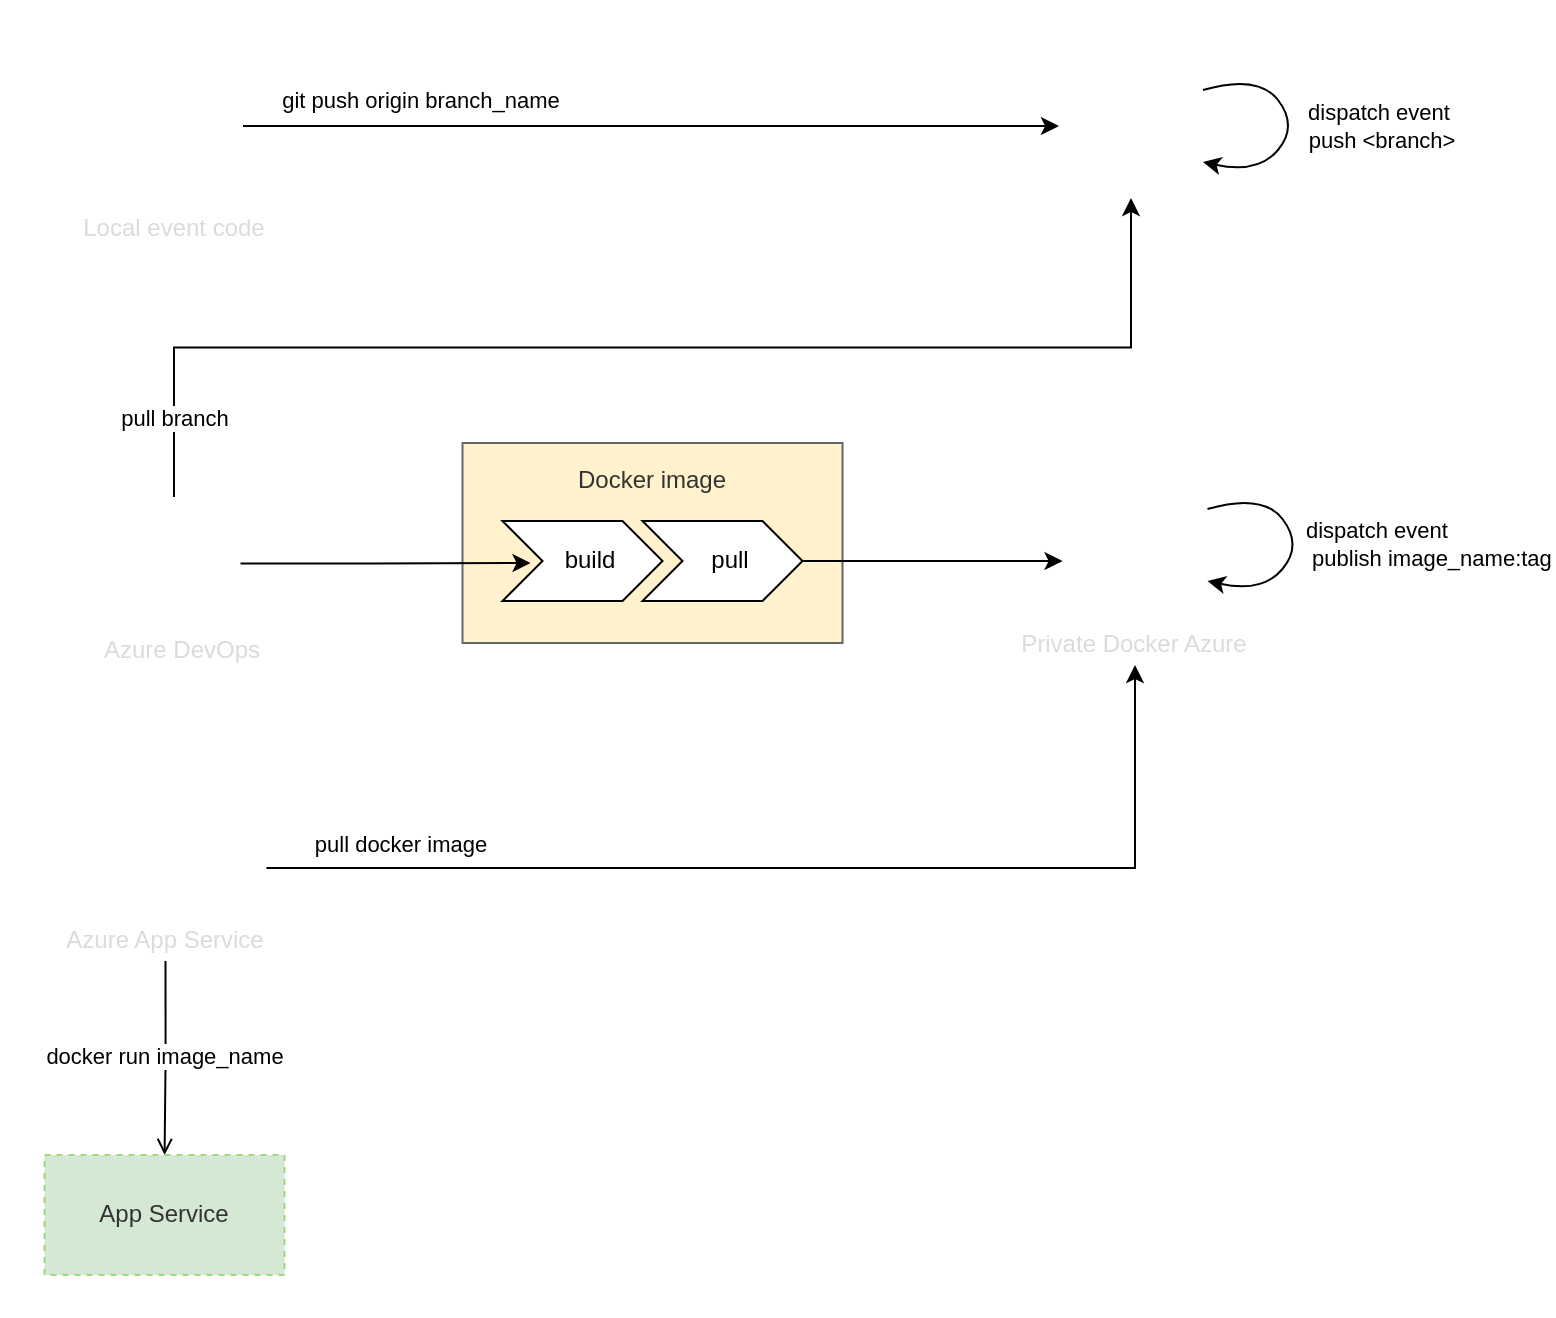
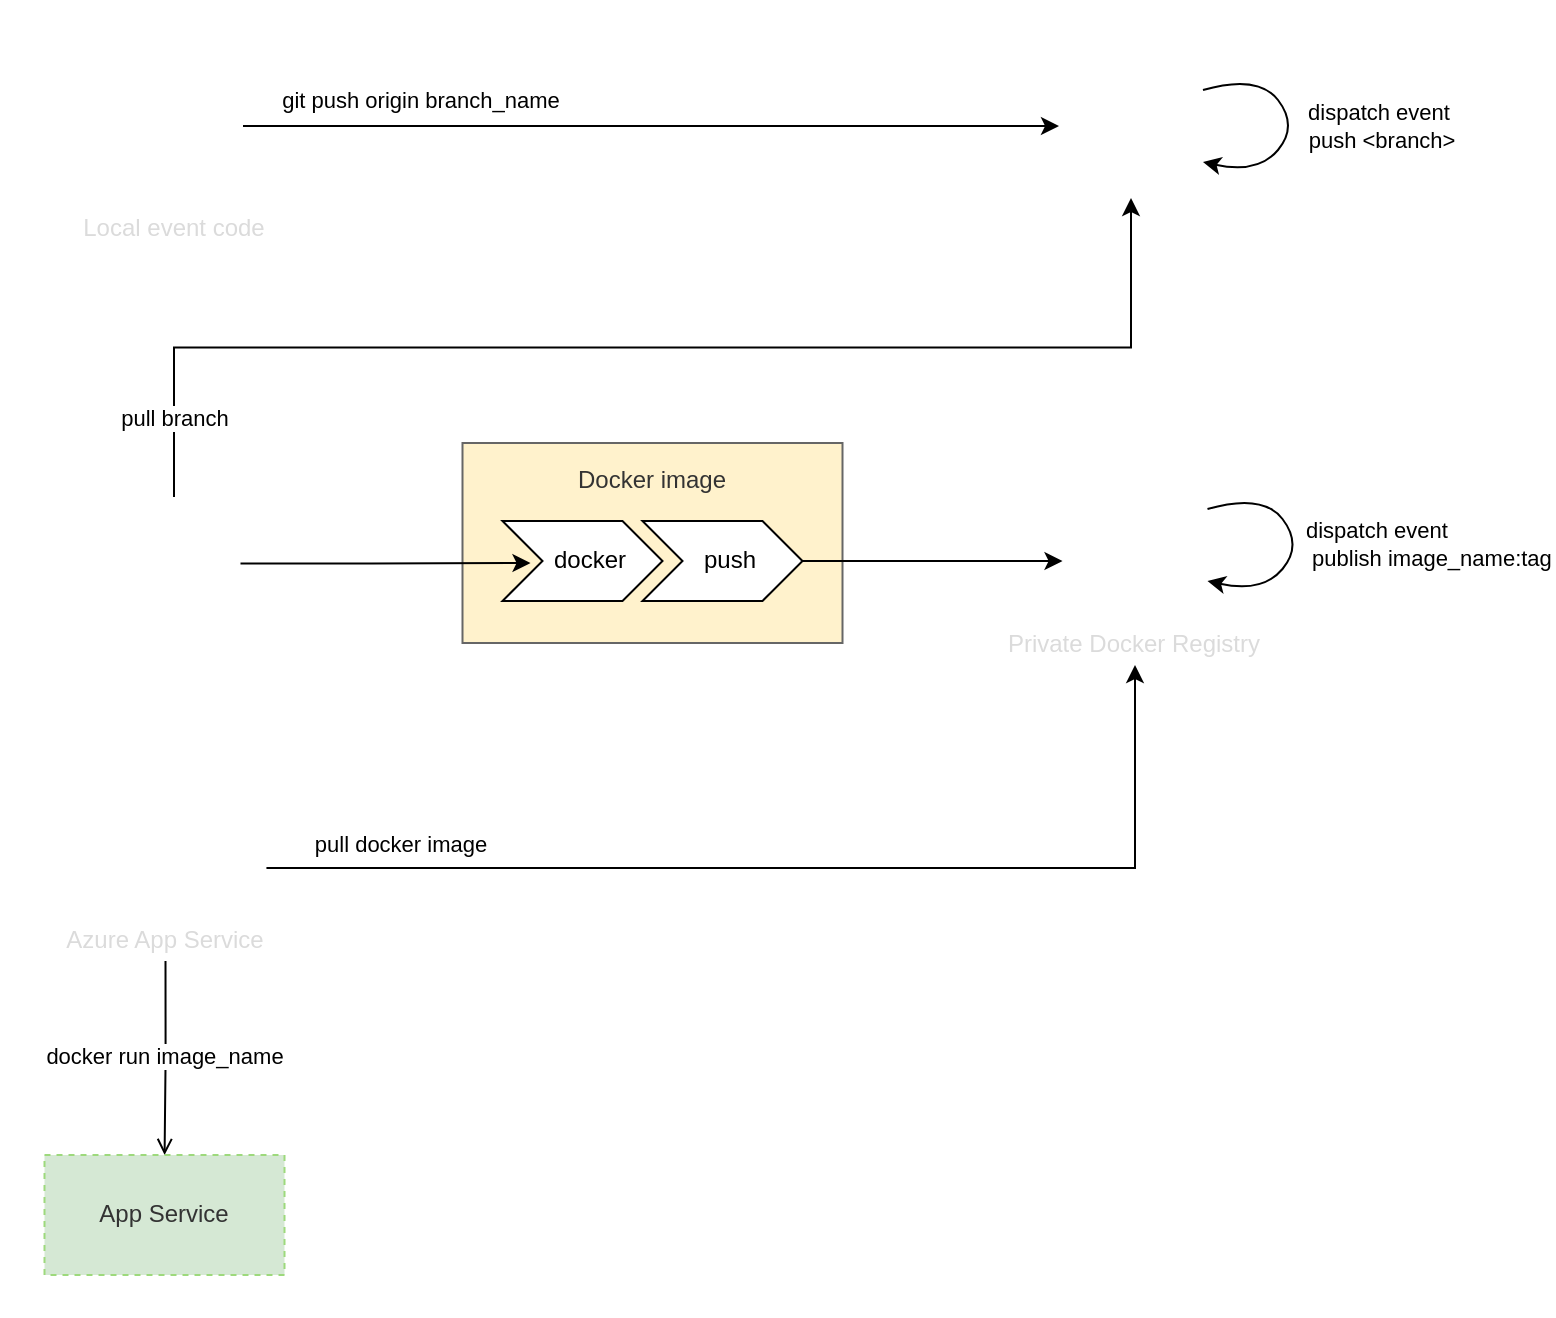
node "build": label "build" -> "docker"
node "pull": label "pull" -> "push"
node "Private Docker Azure": label "Private Docker Azure" -> "Private Docker Registry"
node "Azure DevOps": removed
